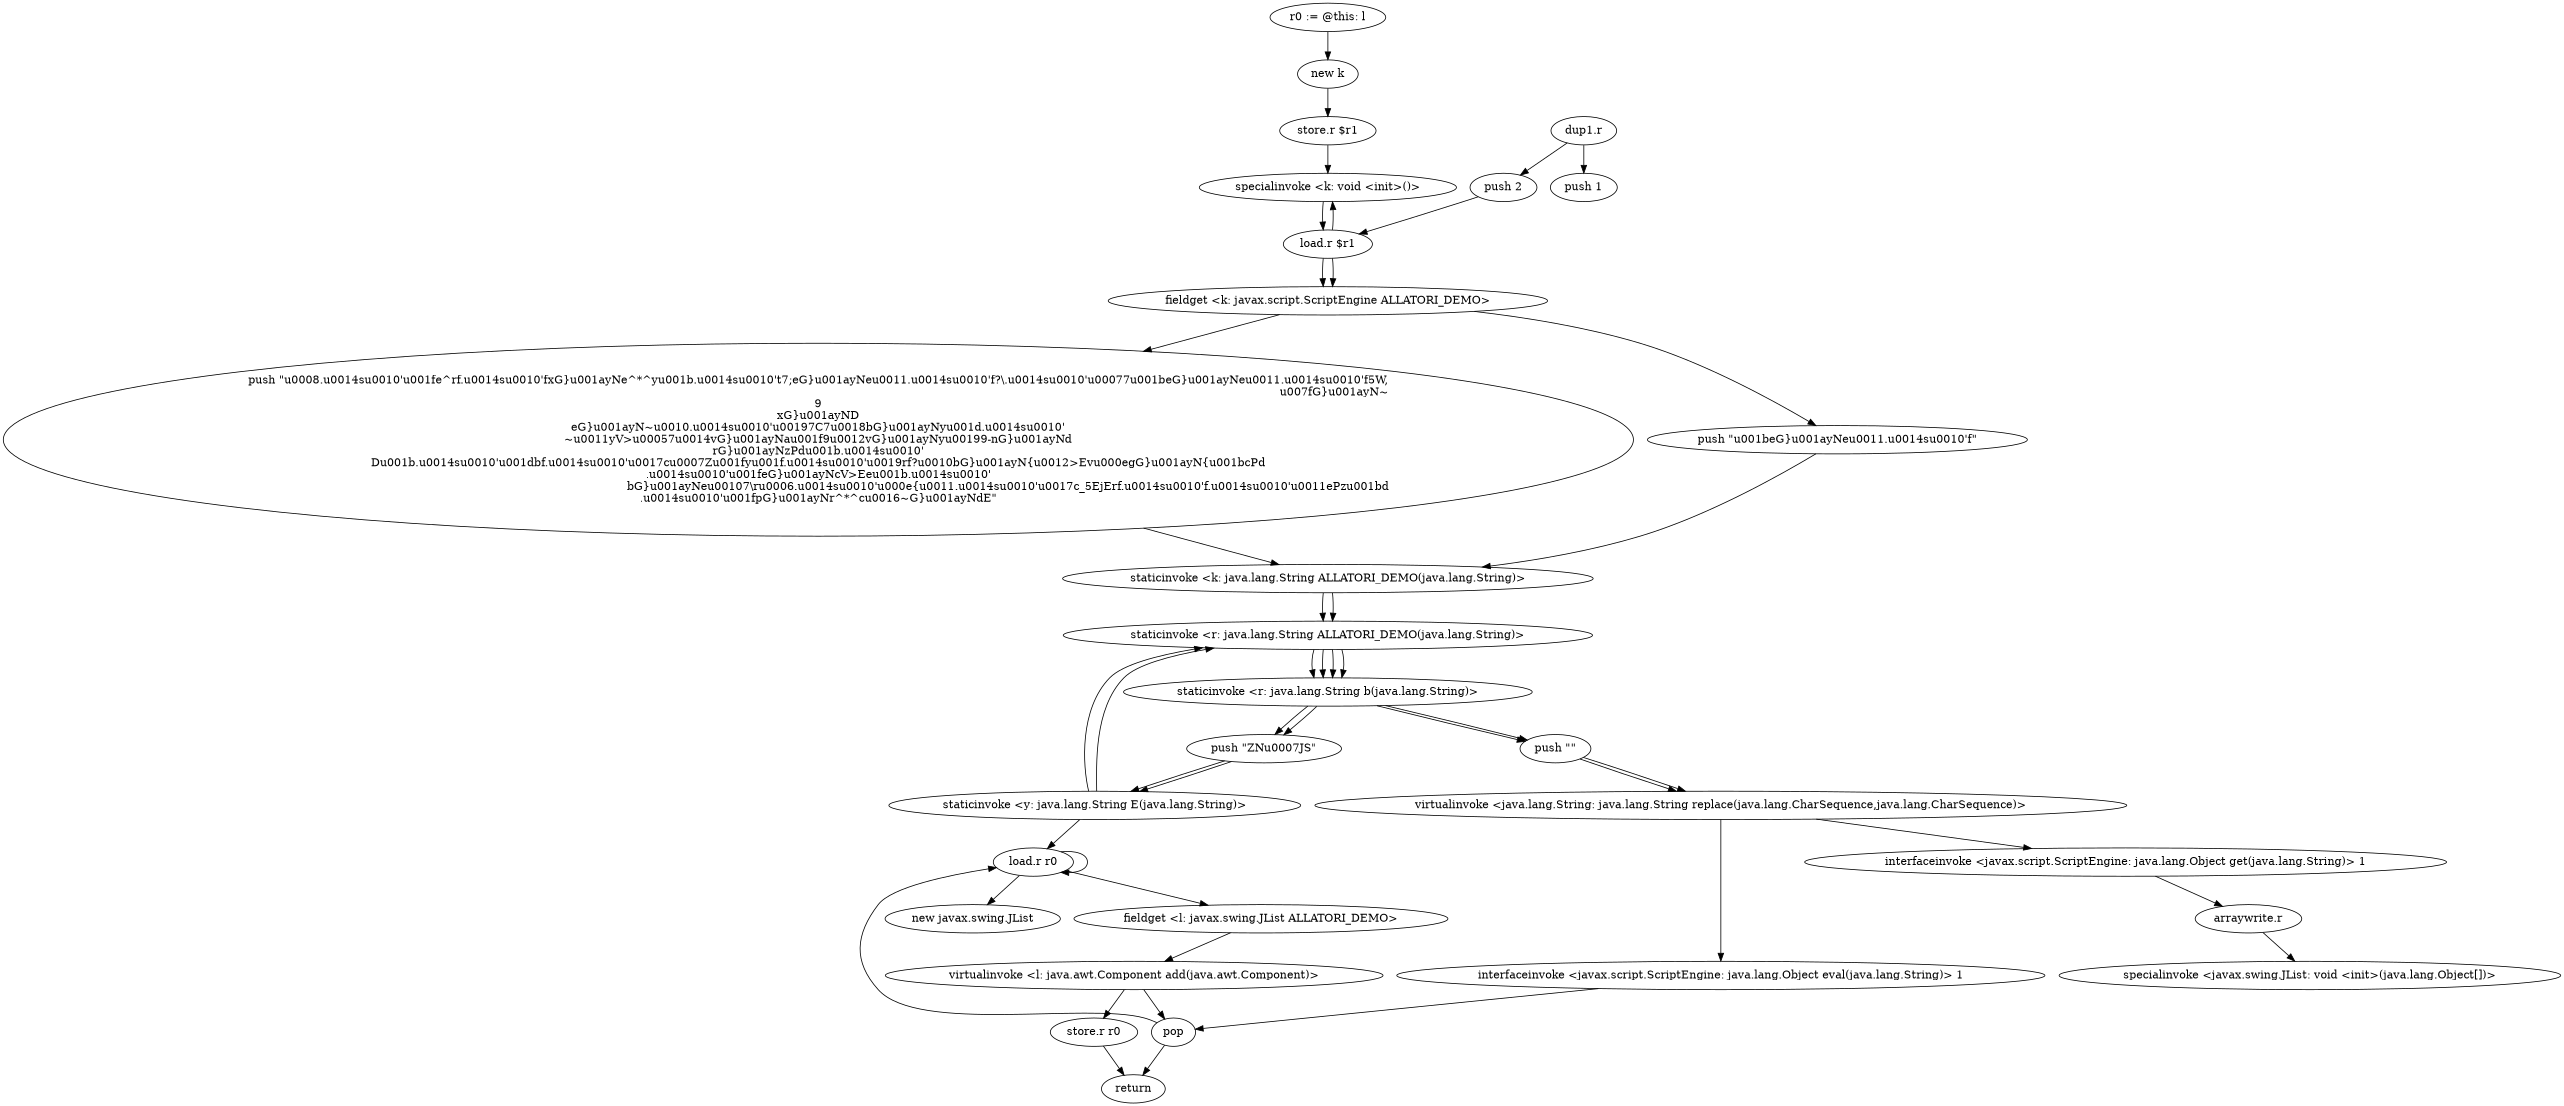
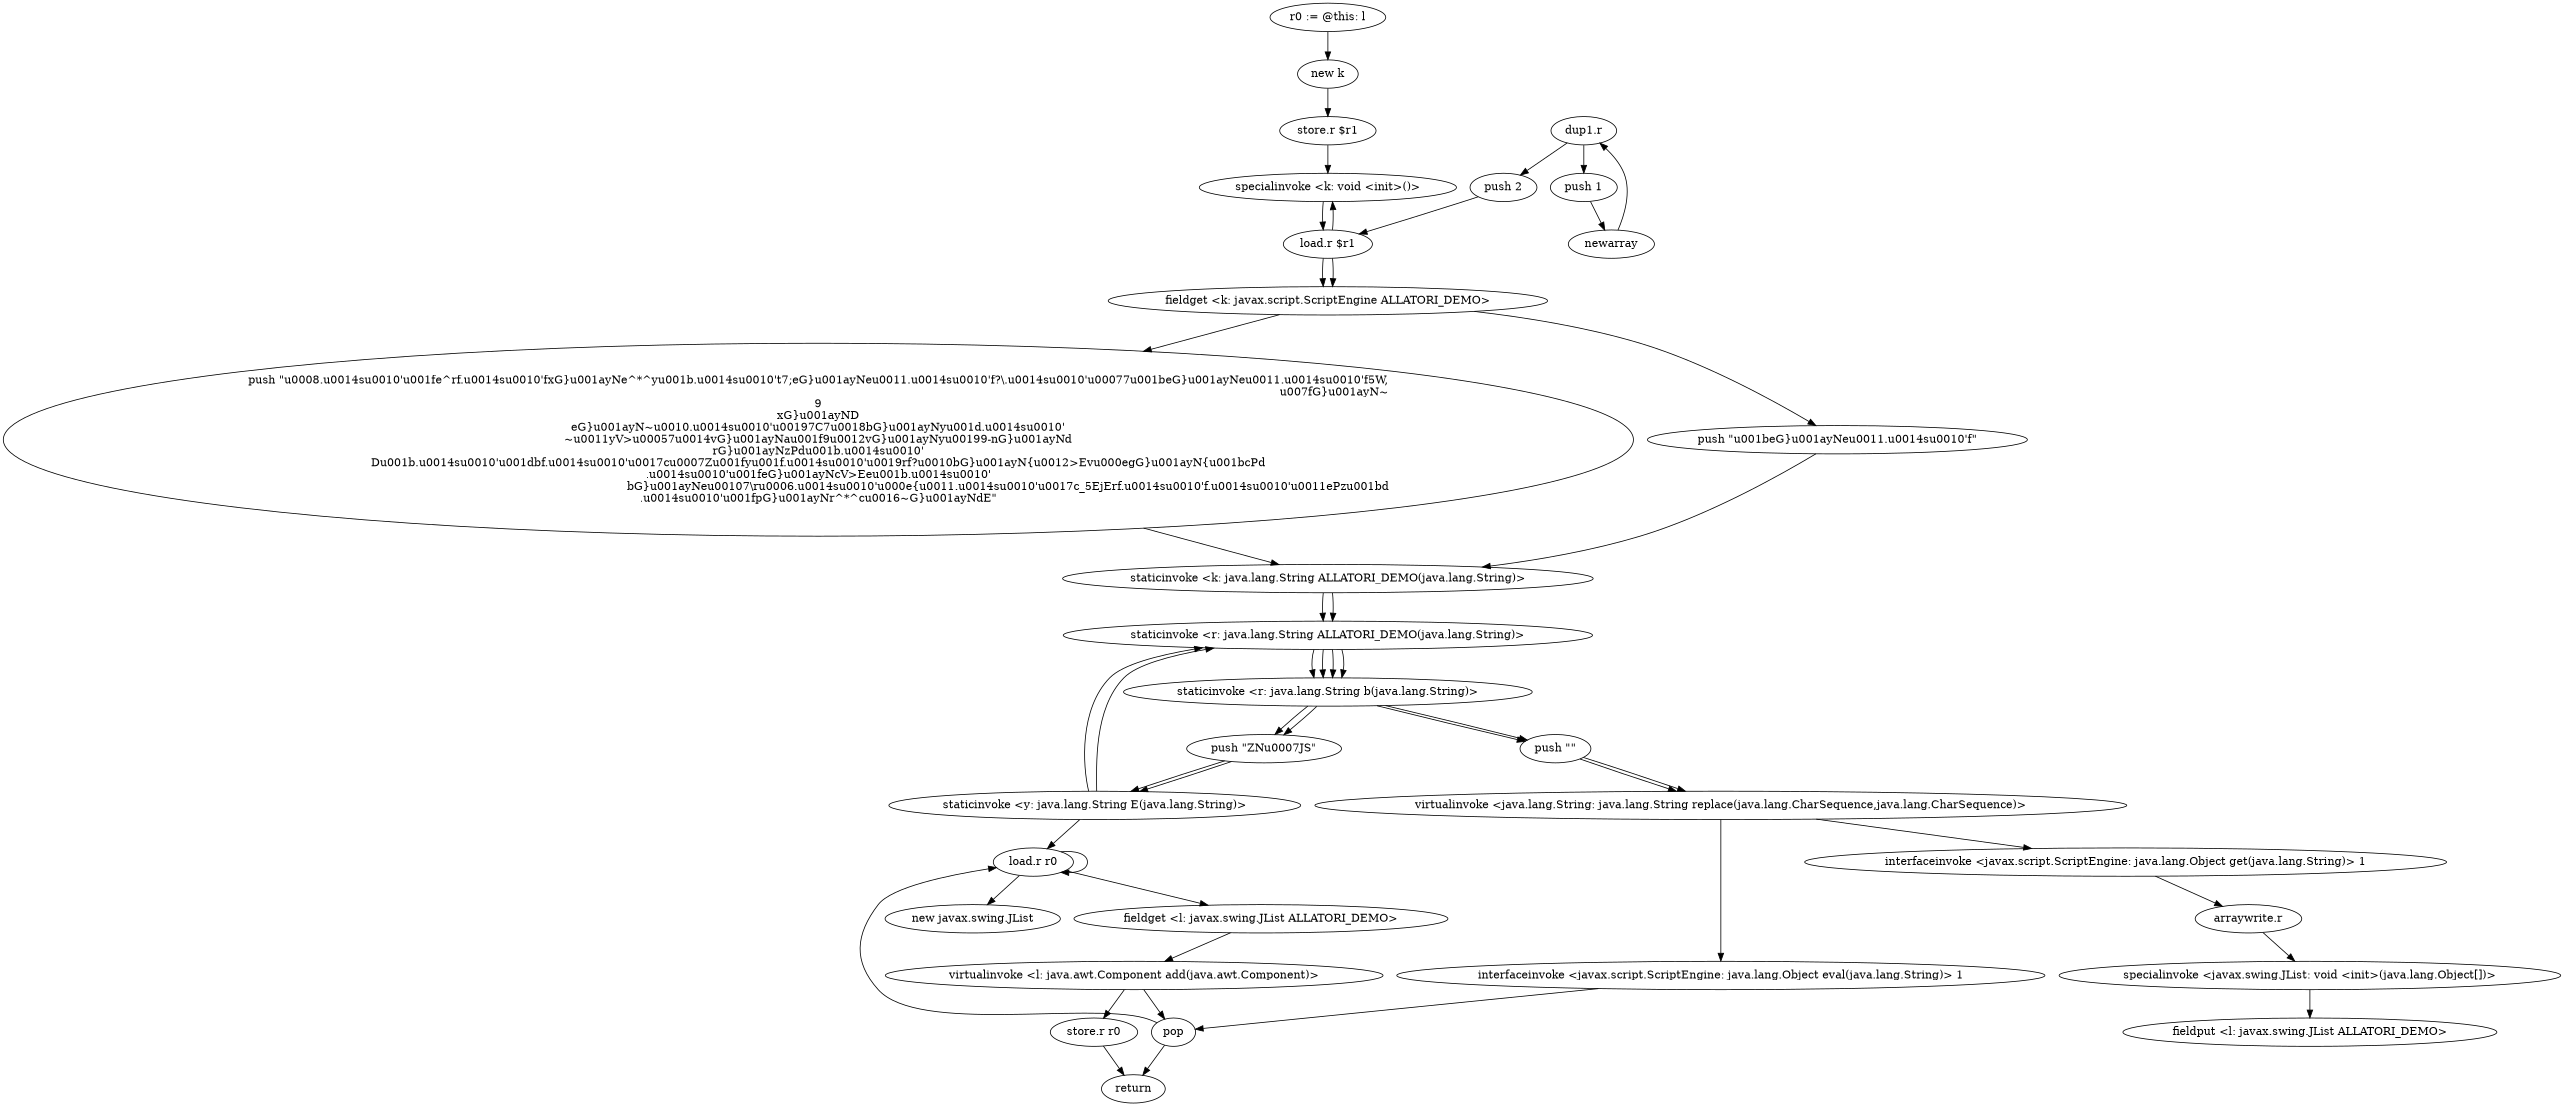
node "newarray": added
node "fieldput <l: javax.swing.JList ALLATORI_DEMO>": added
